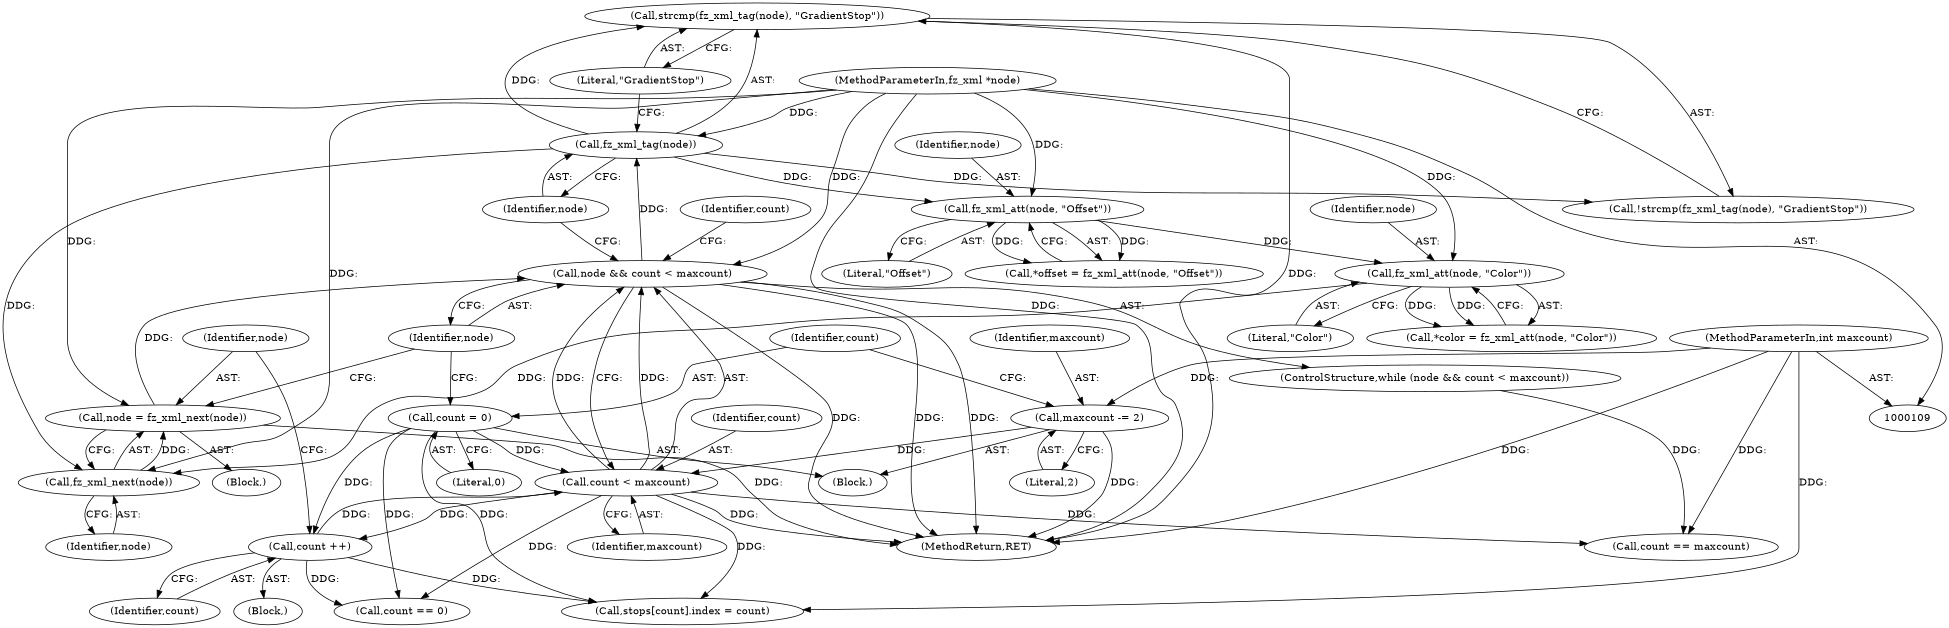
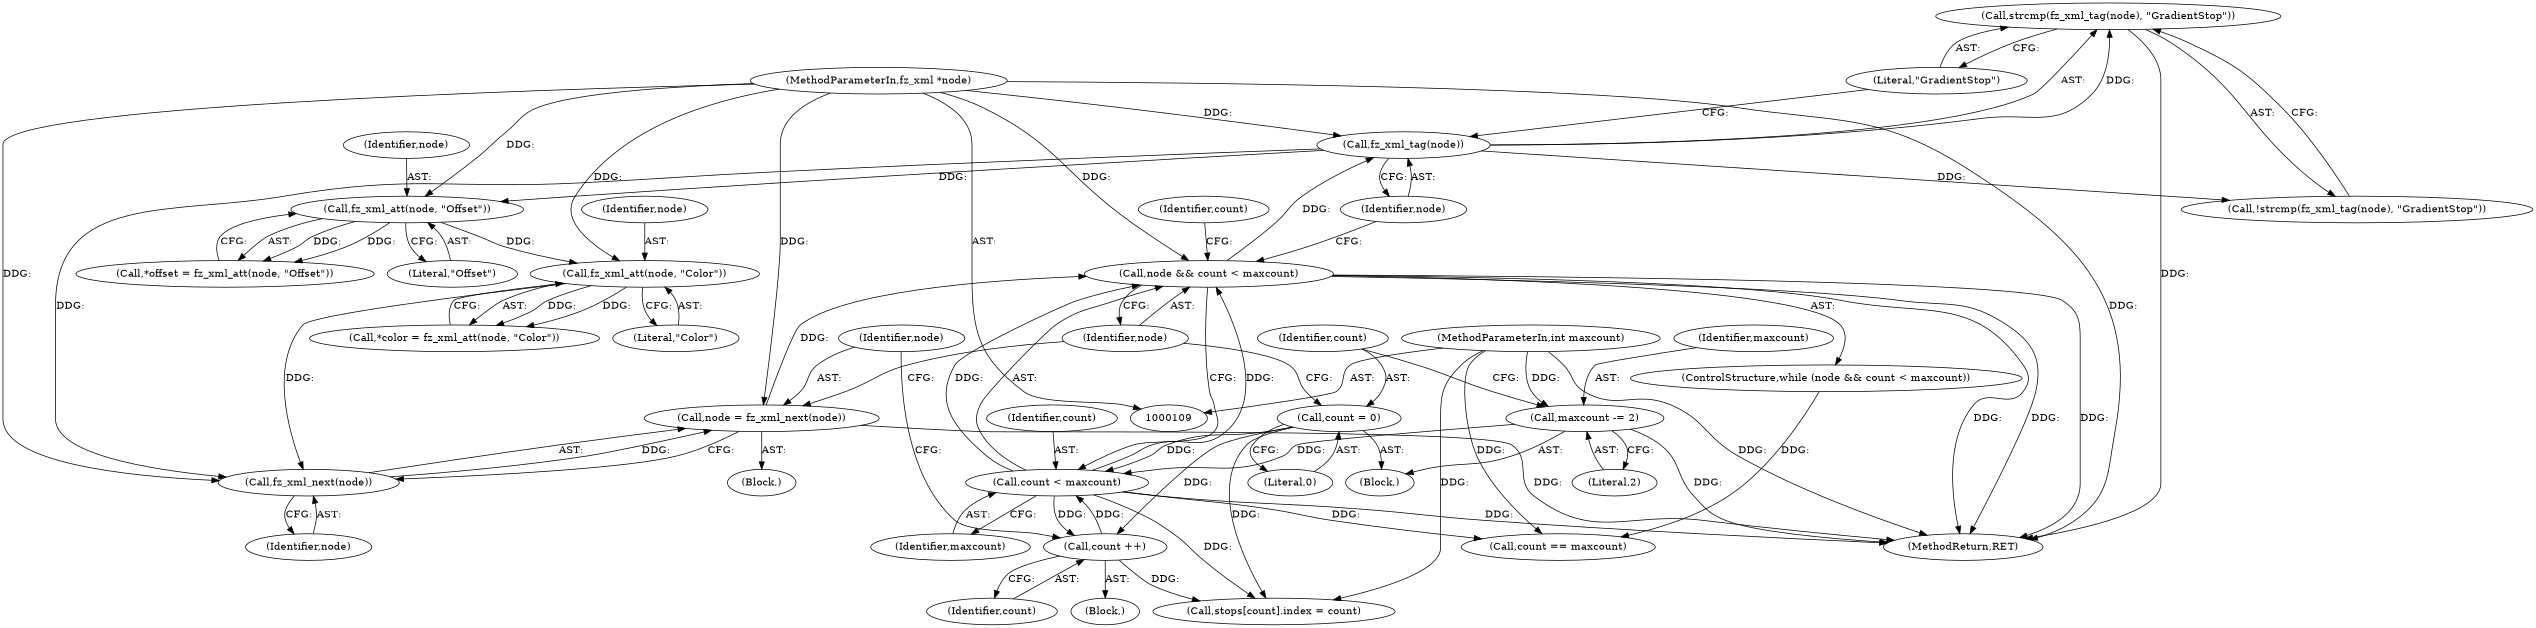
node "(Call,count == 0)": removed
